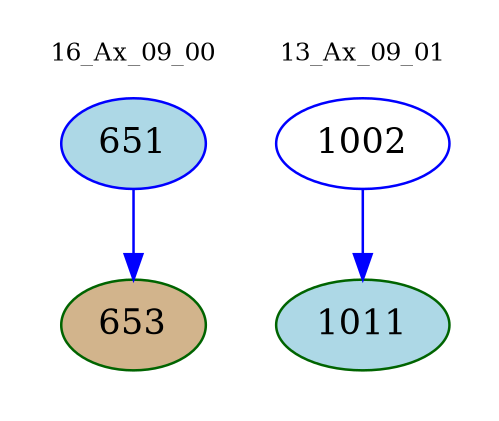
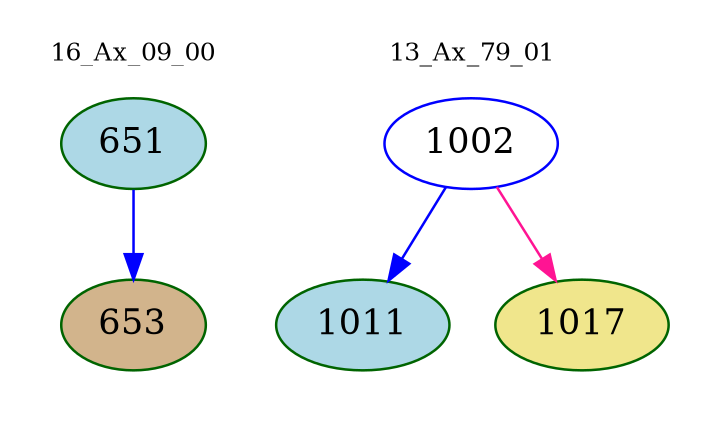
cluster "13_Ax_09_01": label "13_Ax_09_01" -> "13_Ax_79_01"
node "651": color blue -> darkgreen
node "1017": added
